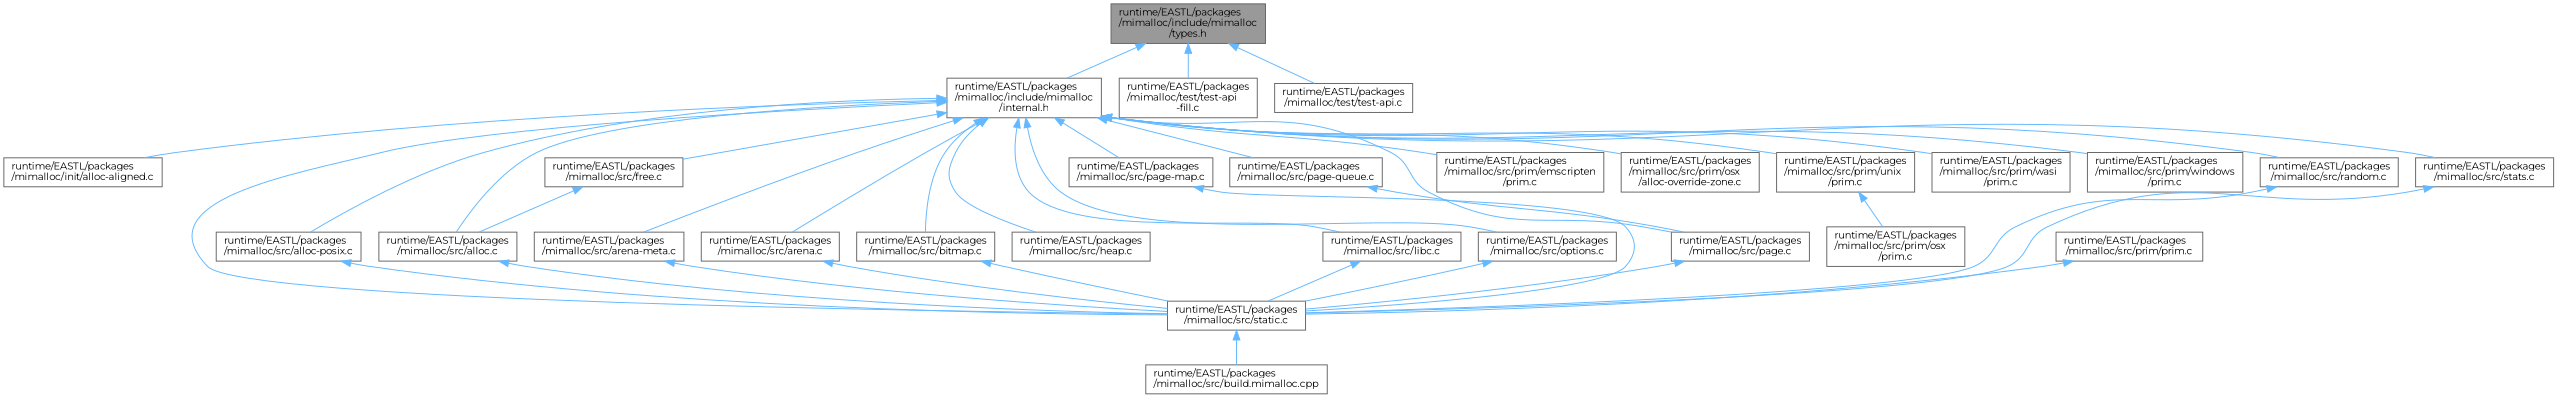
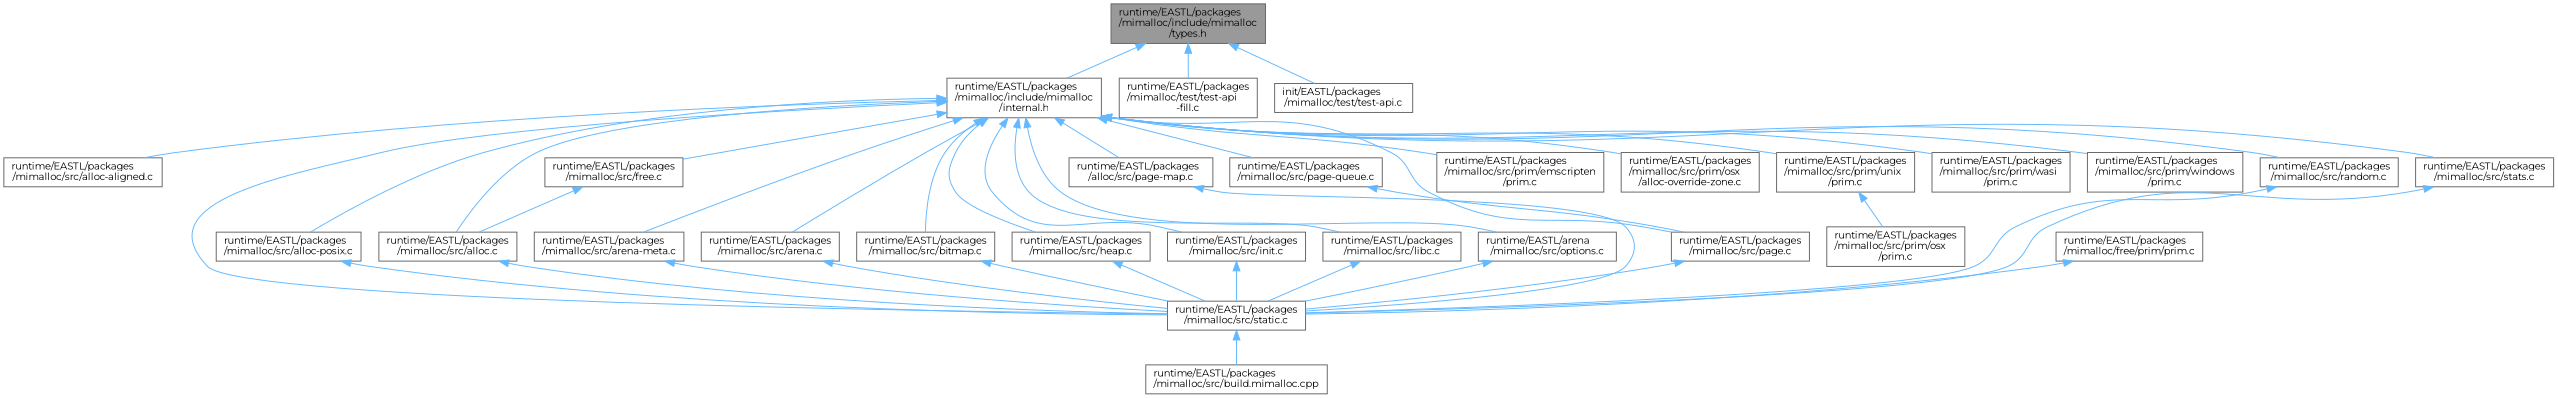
node "runtime/EASTL/packages /mimalloc/test/test-api.c": label "runtime/EASTL/packages /mimalloc/test/test-api.c" -> "init/EASTL/packages /mimalloc/test/test-api.c"
node "runtime/EASTL/packages /mimalloc/init/alloc-aligned.c": label "runtime/EASTL/packages /mimalloc/init/alloc-aligned.c" -> "runtime/EASTL/packages /mimalloc/src/alloc-aligned.c"
node "runtime/EASTL/packages /mimalloc/src/page-map.c": label "runtime/EASTL/packages /mimalloc/src/page-map.c" -> "runtime/EASTL/packages /alloc/src/page-map.c"
node "runtime/EASTL/packages /mimalloc/src/init.c": added
node "runtime/EASTL/packages /mimalloc/src/options.c": label "runtime/EASTL/packages /mimalloc/src/options.c" -> "runtime/EASTL/arena /mimalloc/src/options.c"
node "runtime/EASTL/packages /mimalloc/src/prim/prim.c": label "runtime/EASTL/packages /mimalloc/src/prim/prim.c" -> "runtime/EASTL/packages /mimalloc/free/prim/prim.c"
edge "runtime/EASTL/packages /mimalloc/src/static.c" -> "runtime/EASTL/packages /mimalloc/src/heap.c": added
